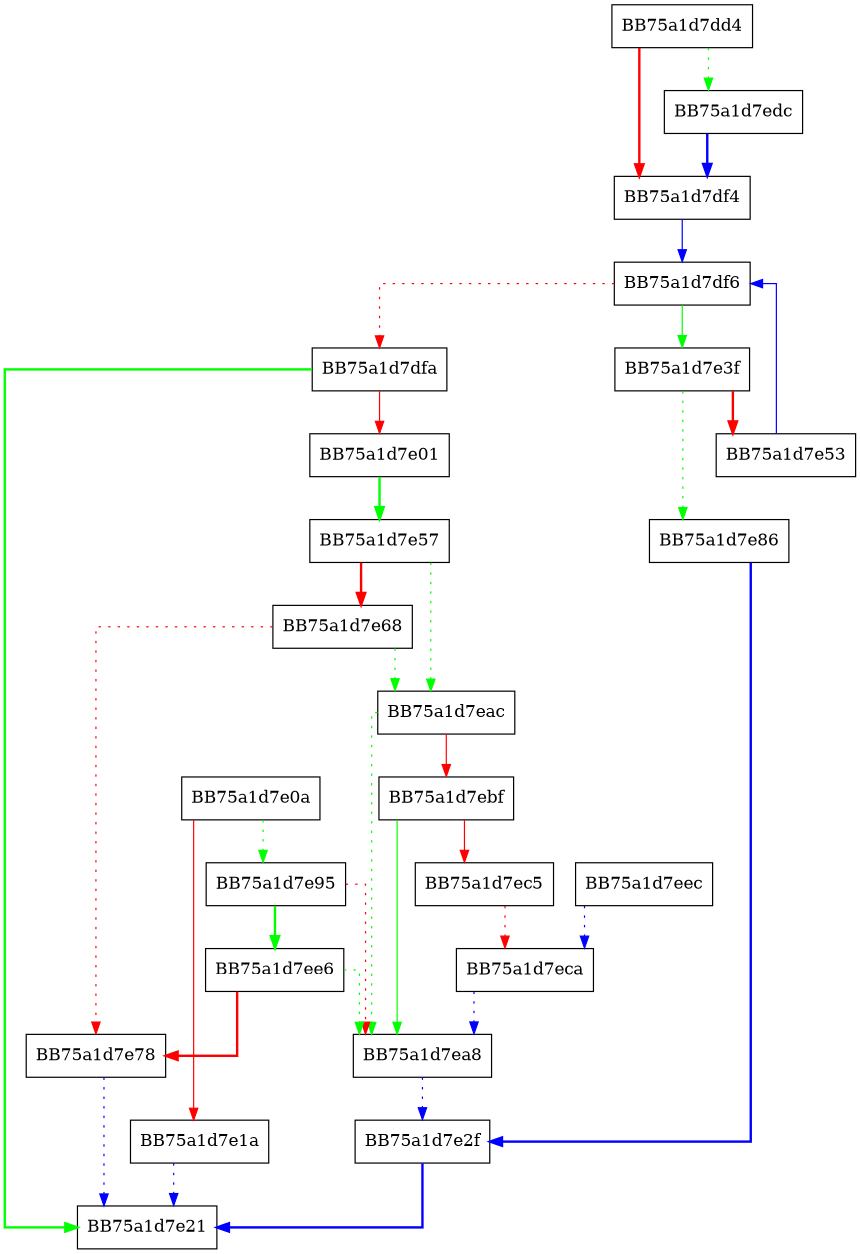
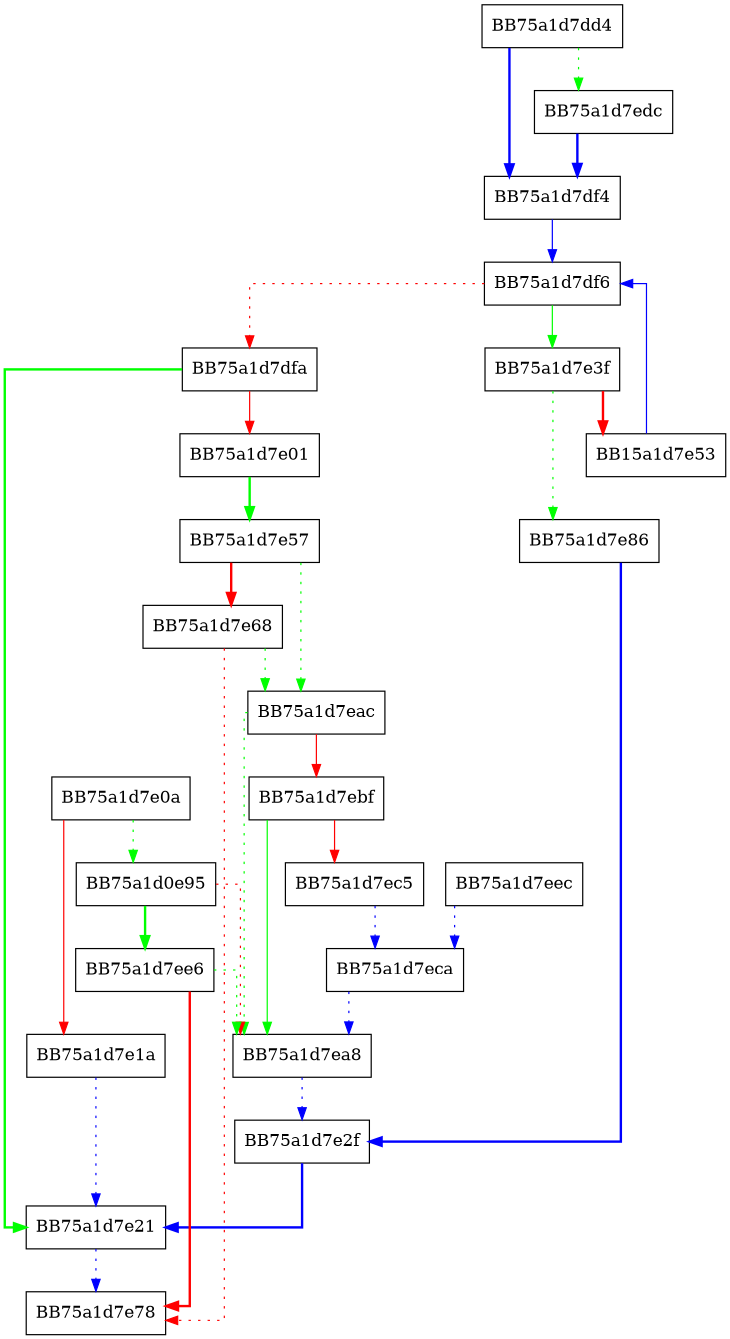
edge "BB75a1d7dd4" -> "BB75a1d7df4": color red -> blue
node "BB75a1d7e53": label "BB75a1d7e53" -> "BB15a1d7e53"
node "BB75a1d7e95": label "BB75a1d7e95" -> "BB75a1d0e95"
edge "BB75a1d7ec5" -> "BB75a1d7eca": color red -> blue
edge "BB75a1d7e78" -> "BB75a1d7e21": reversed
